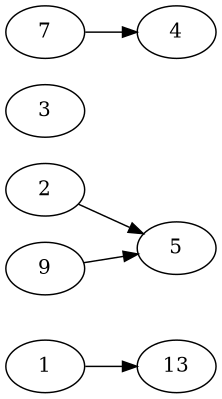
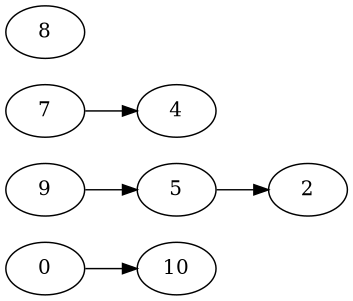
node "8": added
node "3": removed
edge "2" -> "5": reversed
node "1": label "1" -> "0"
node "13": label "13" -> "10"
